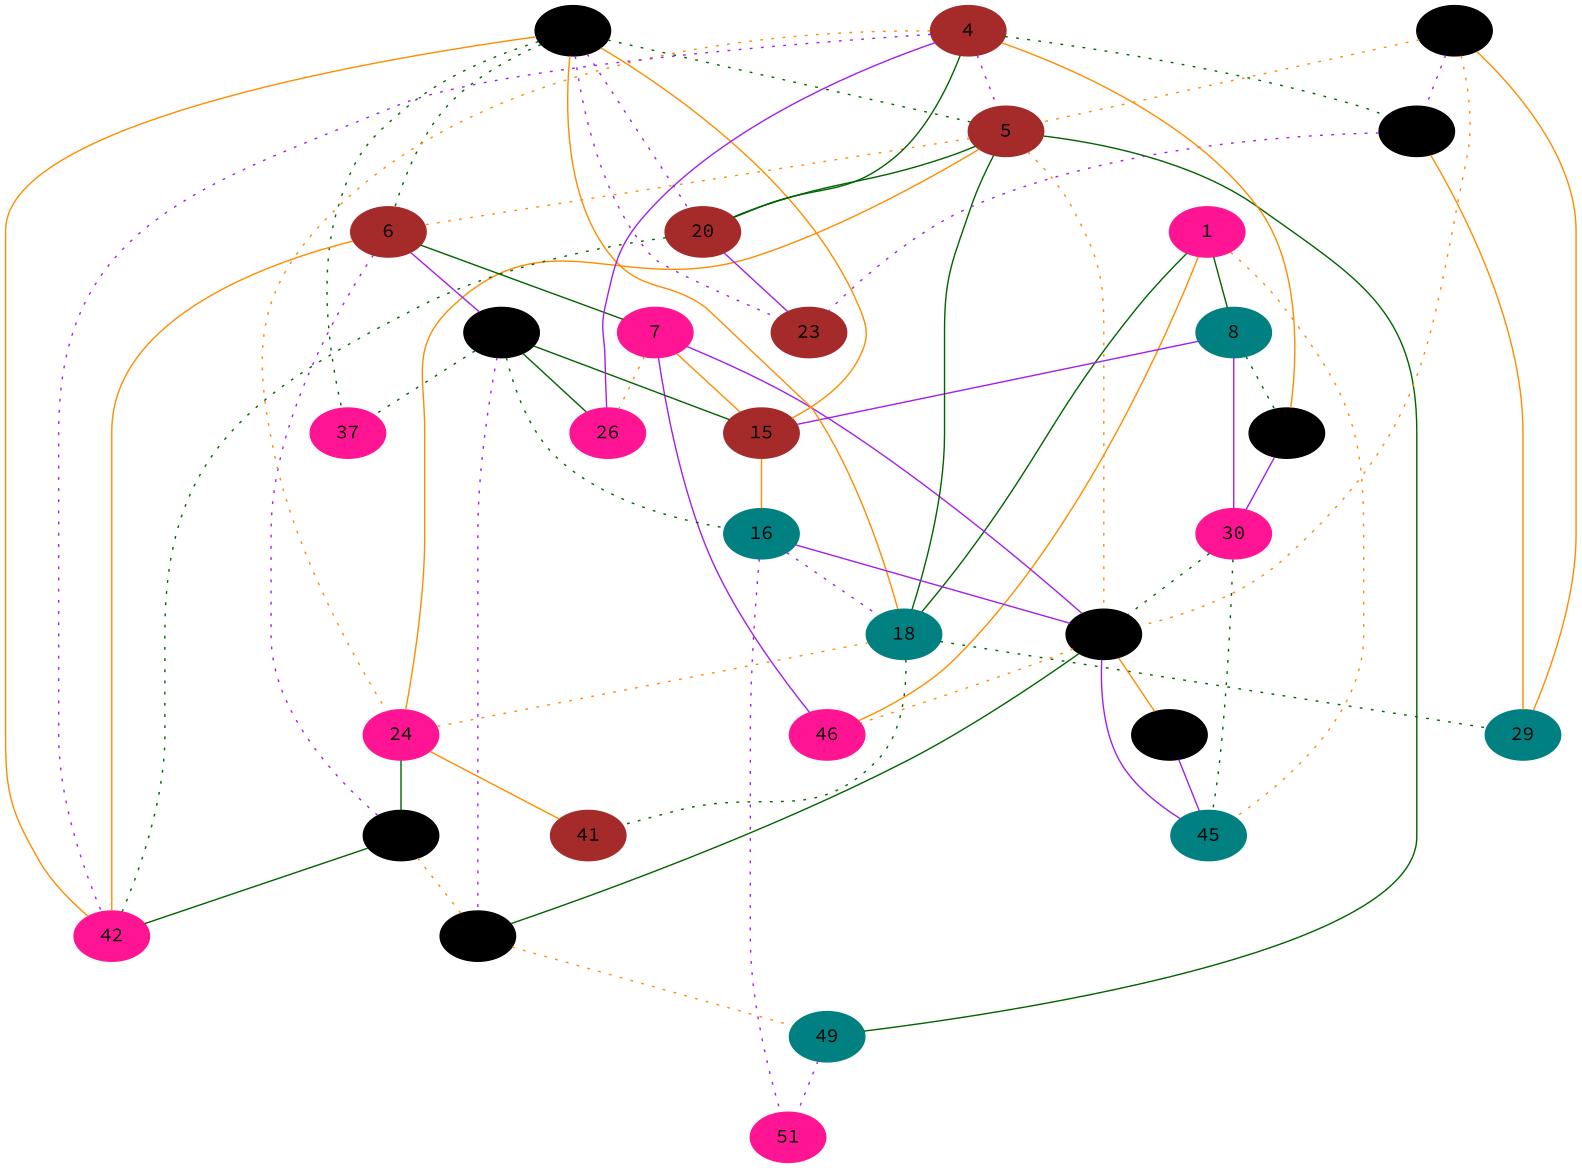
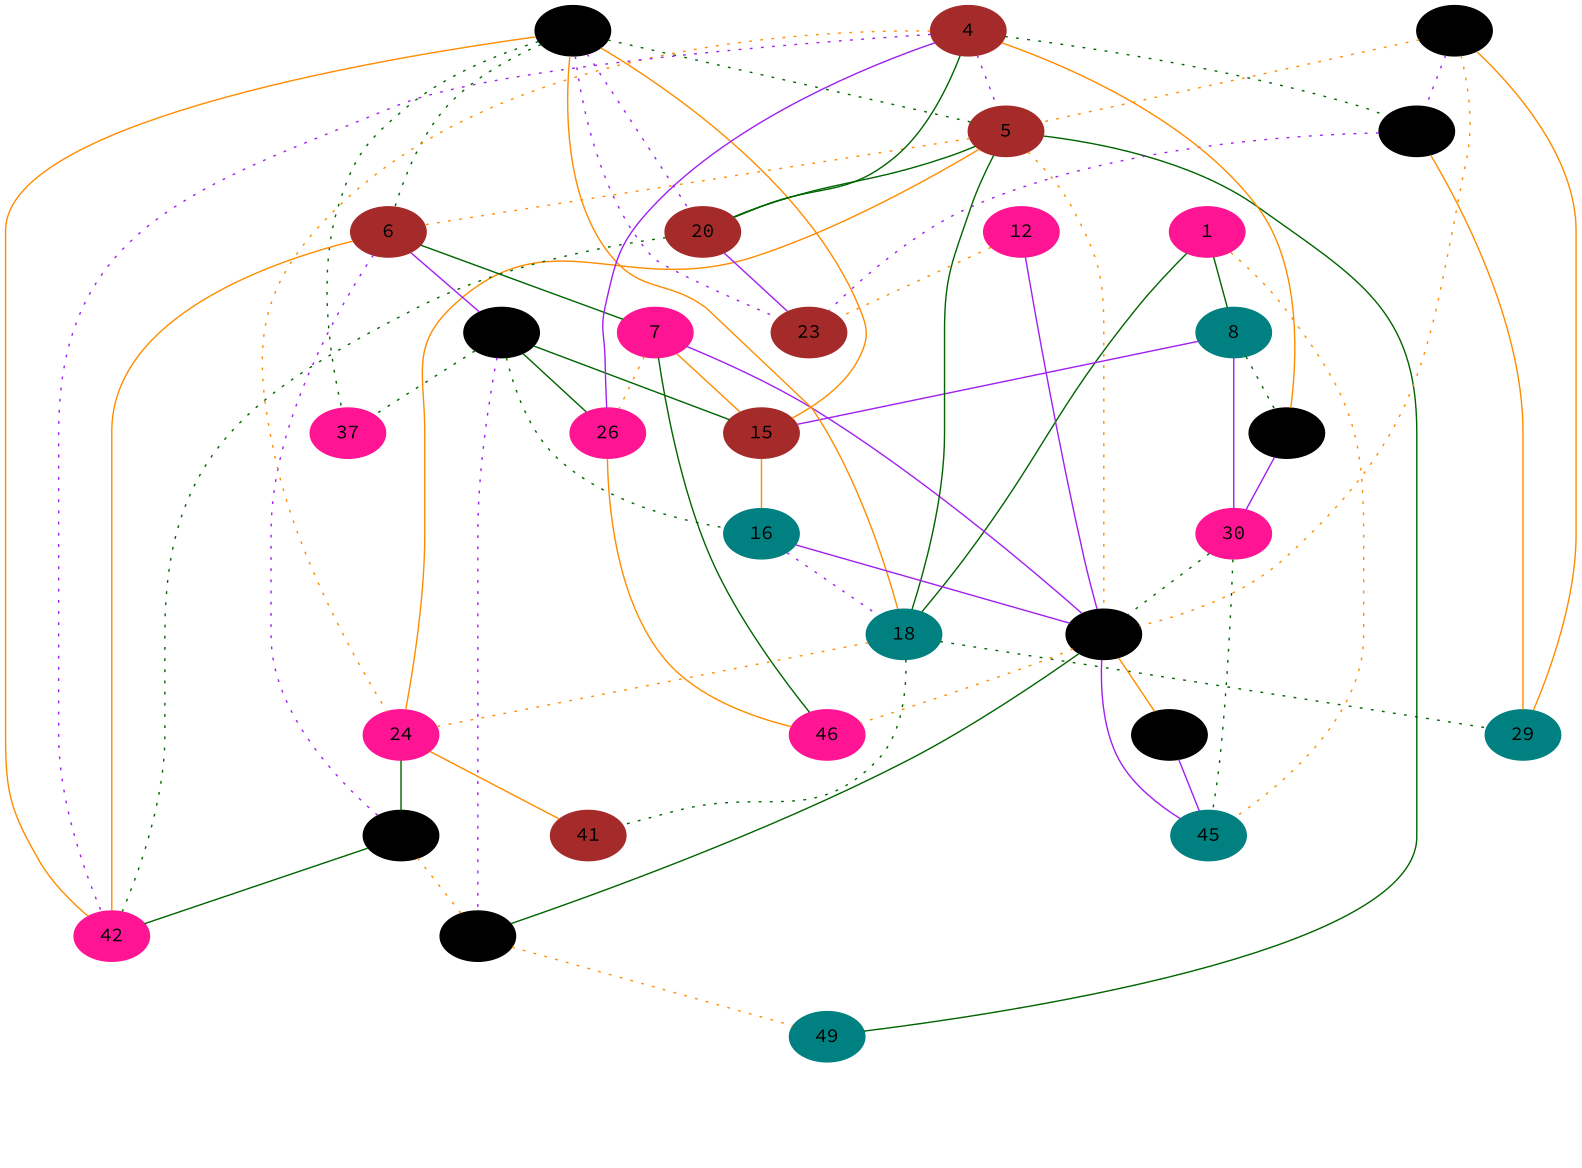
node "12": added
edge "1" -- "46": now "26" -- "46"
edge "7" -- "46": color purple -> darkgreen
node "51": removed
